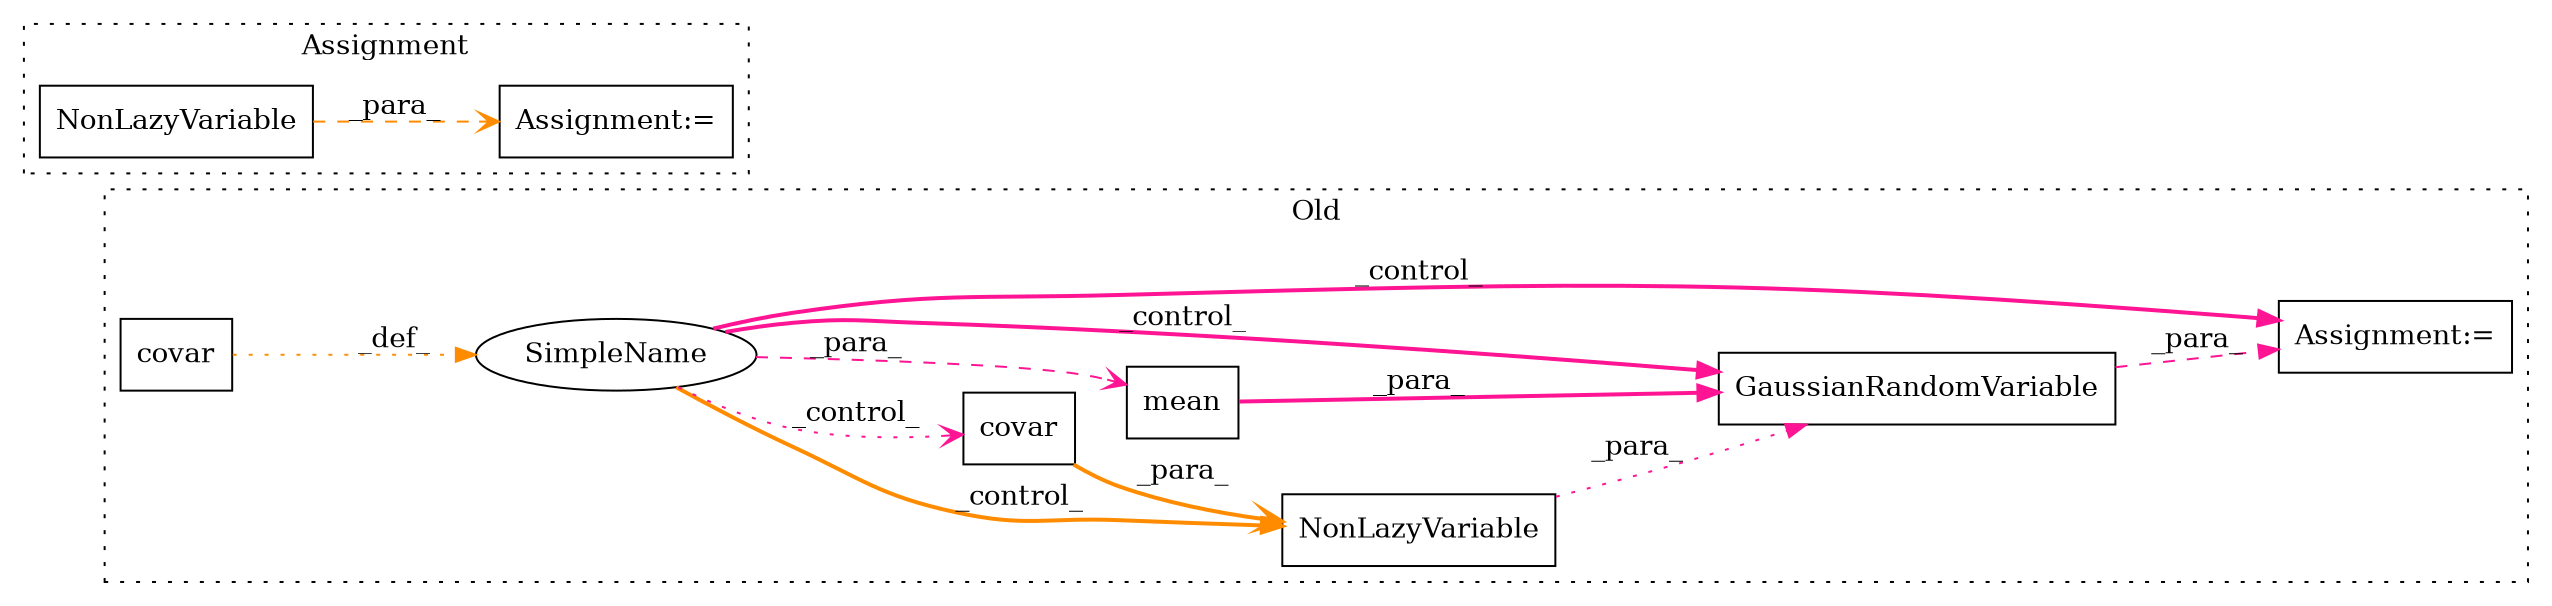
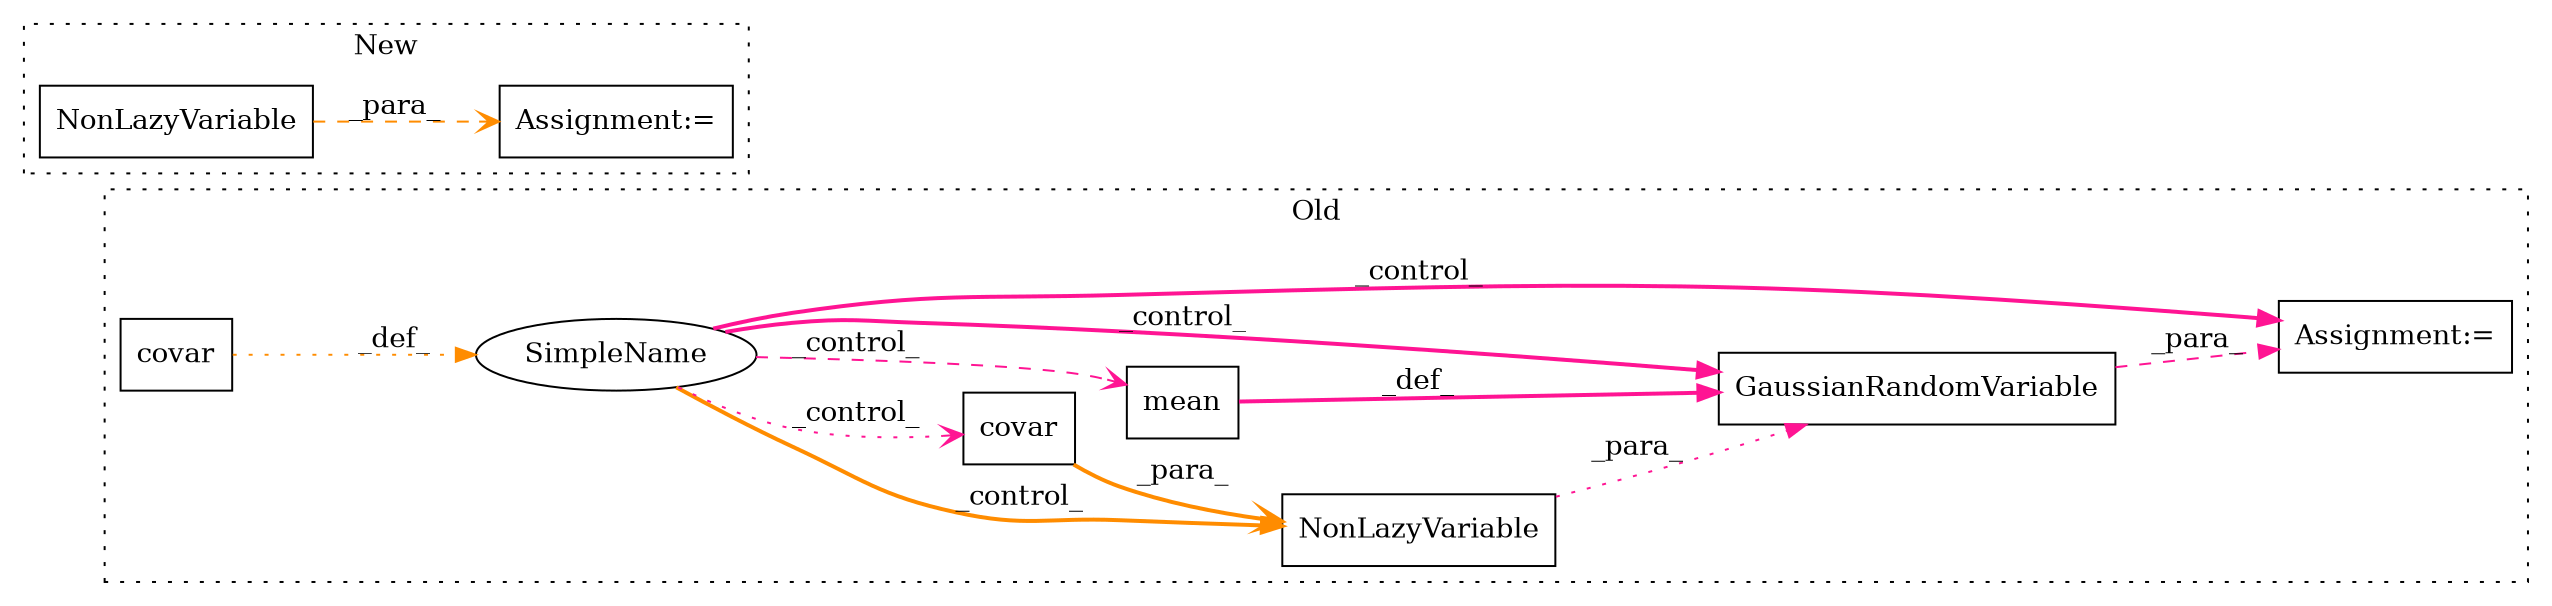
cluster "Assignment": label "Assignment" -> "New"
edge "SimpleName" -> "mean": label "_para_" -> "_control_"
edge "mean" -> "GaussianRandomVariable": label "_para_" -> "_def_"
